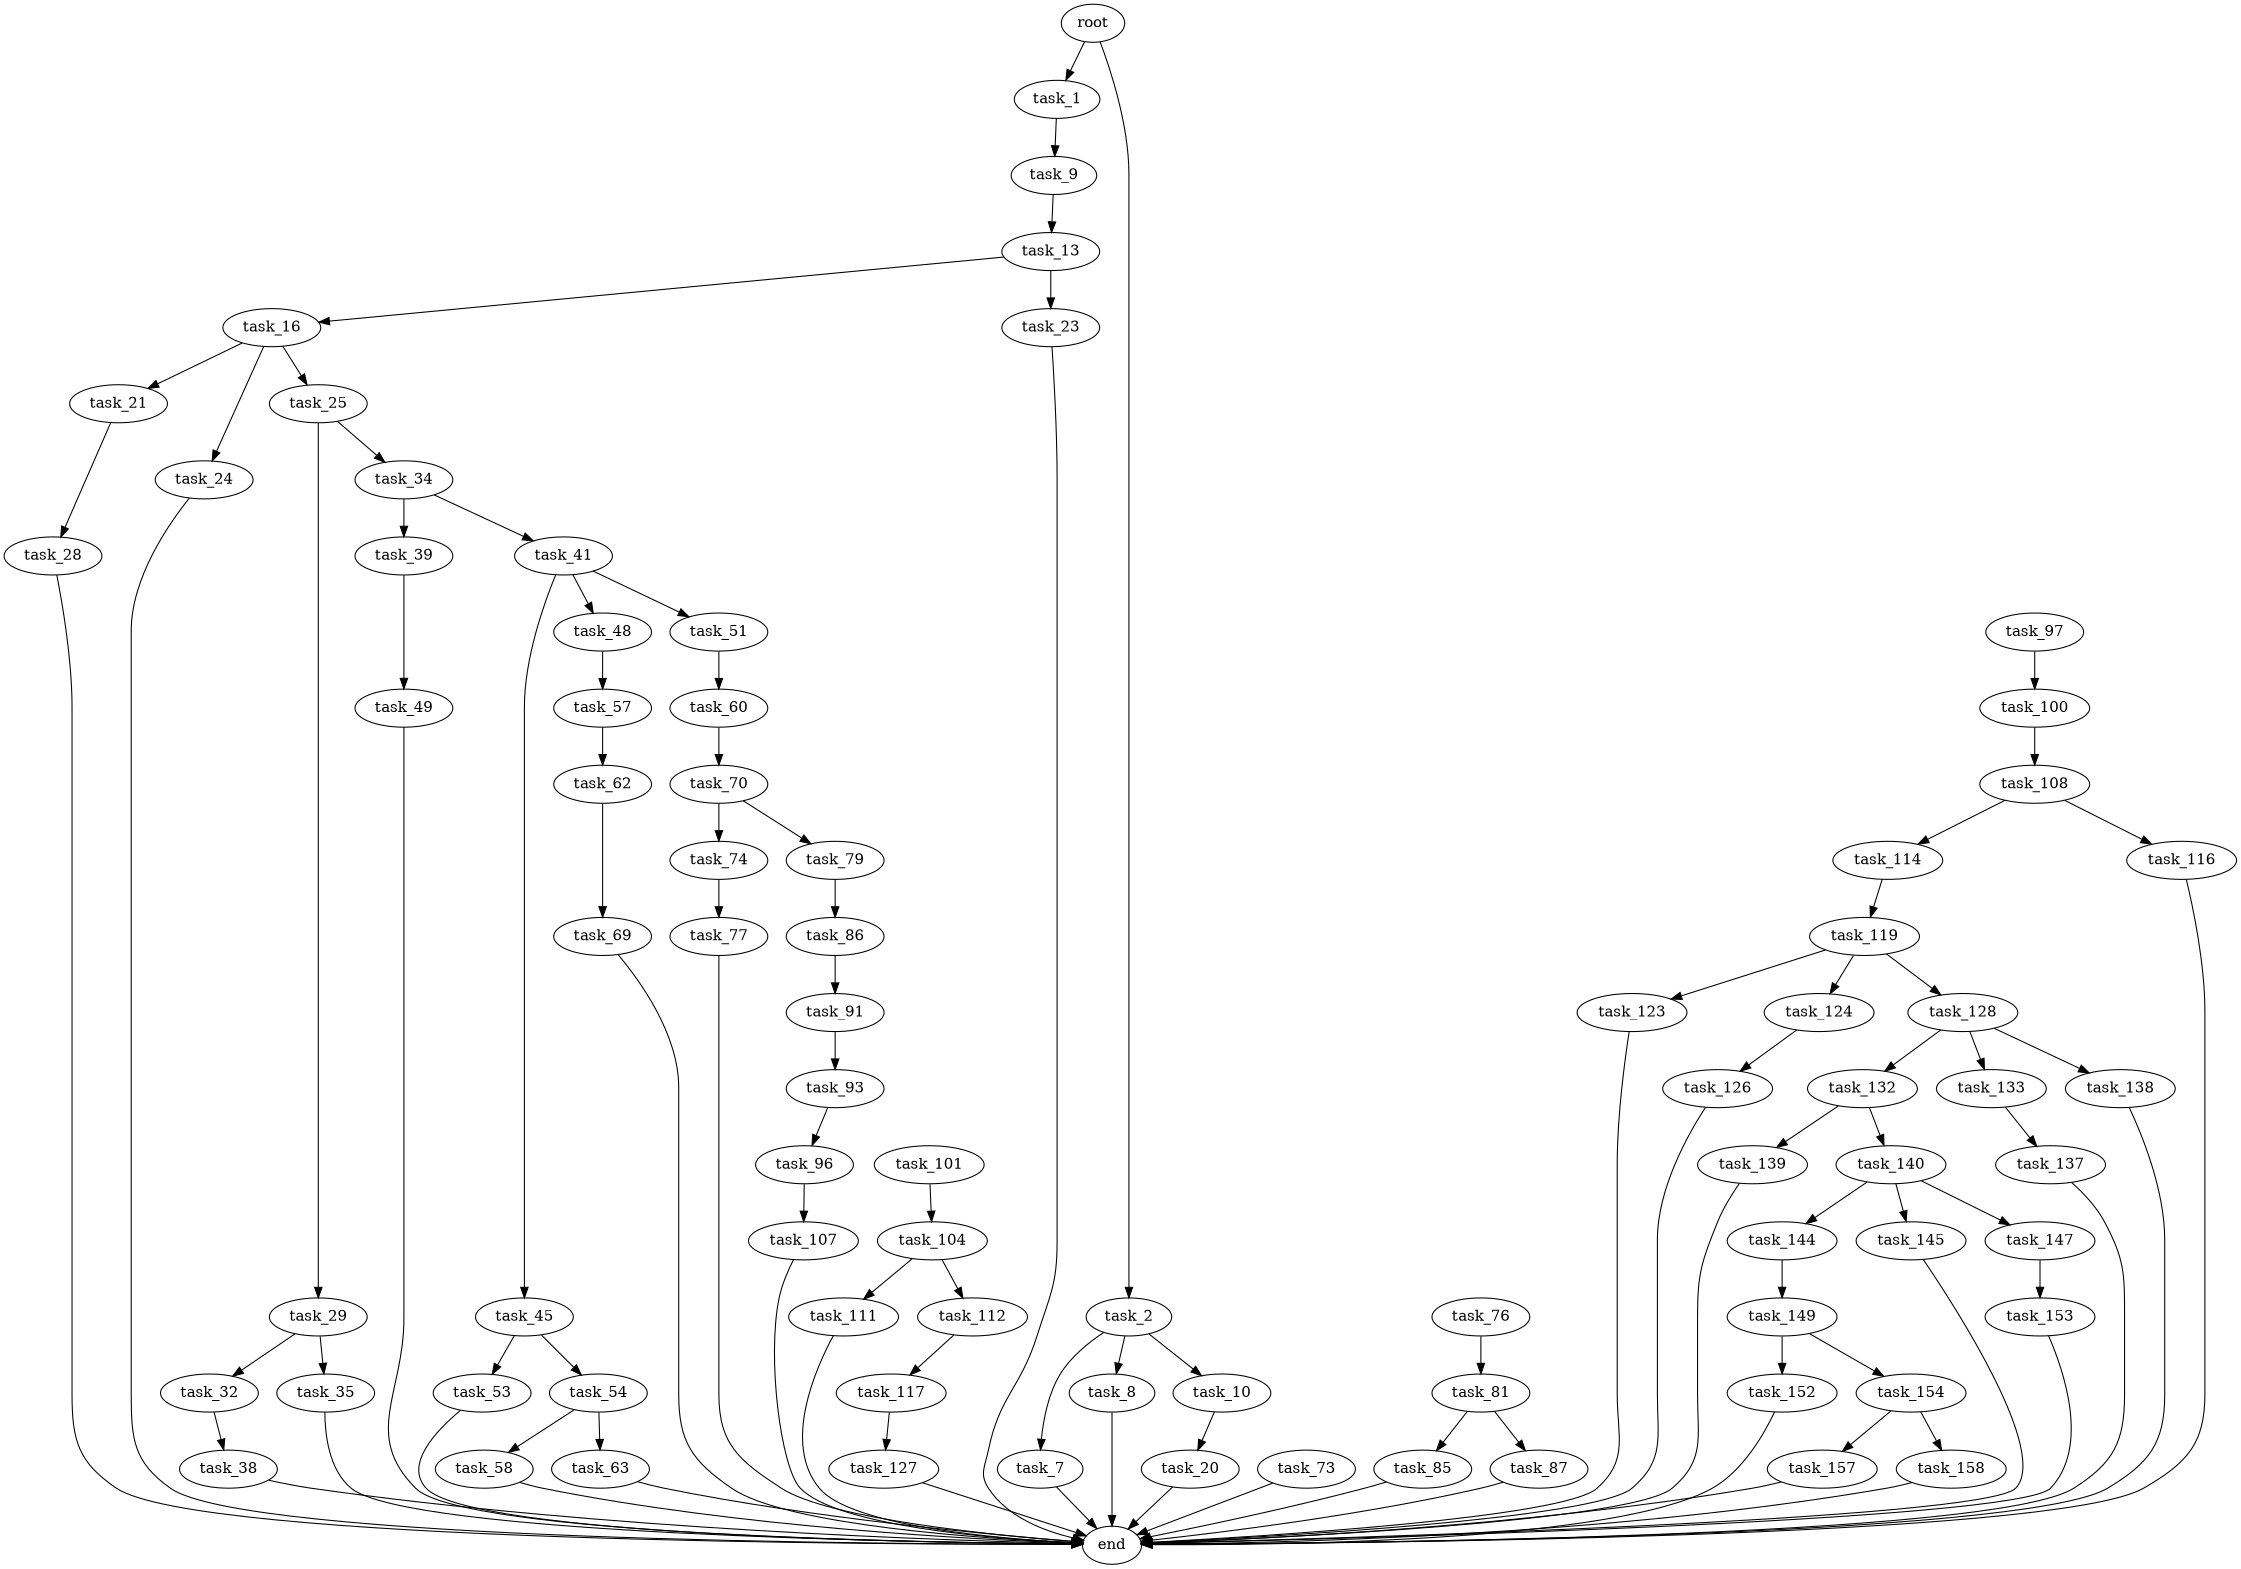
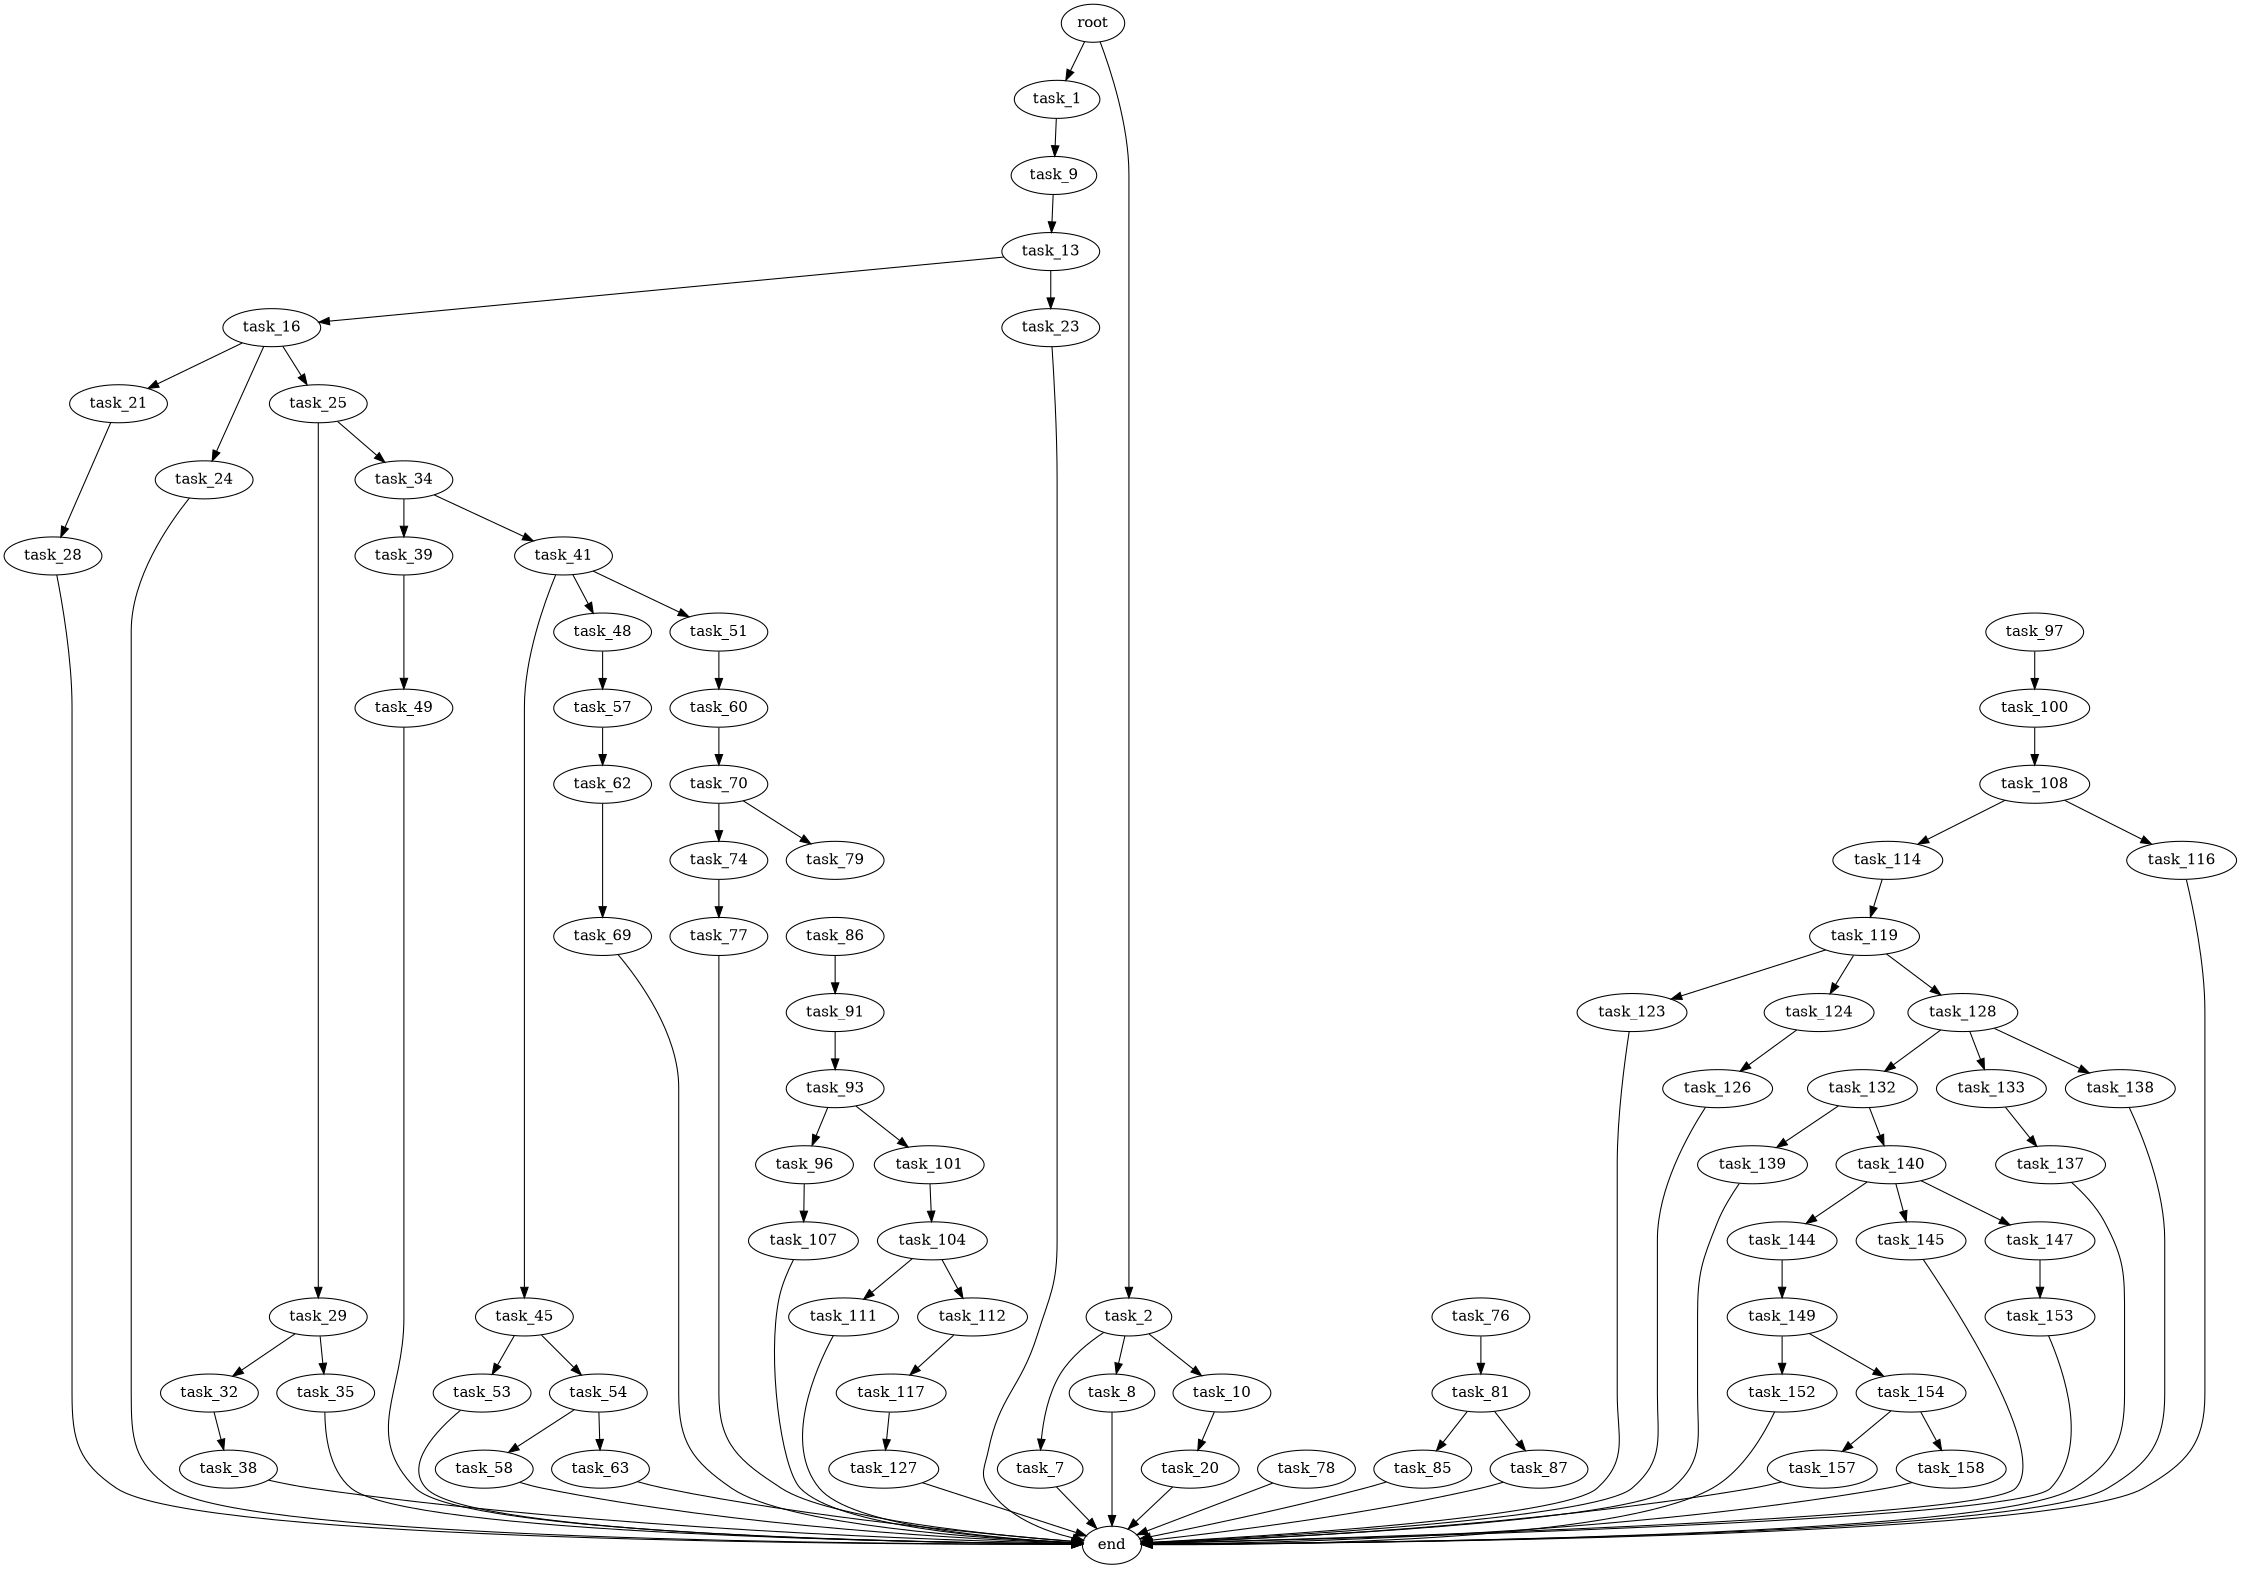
edge "task_79" -> "task_86": removed
edge "task_93" -> "task_101": added
node "task_73": label "task_73" -> "task_78"
